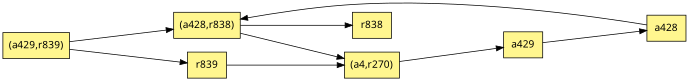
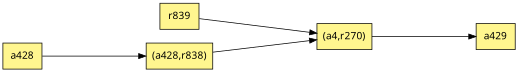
node "r838": removed
edge "a429" -> "a428": removed
node "(a429,r839)": removed
